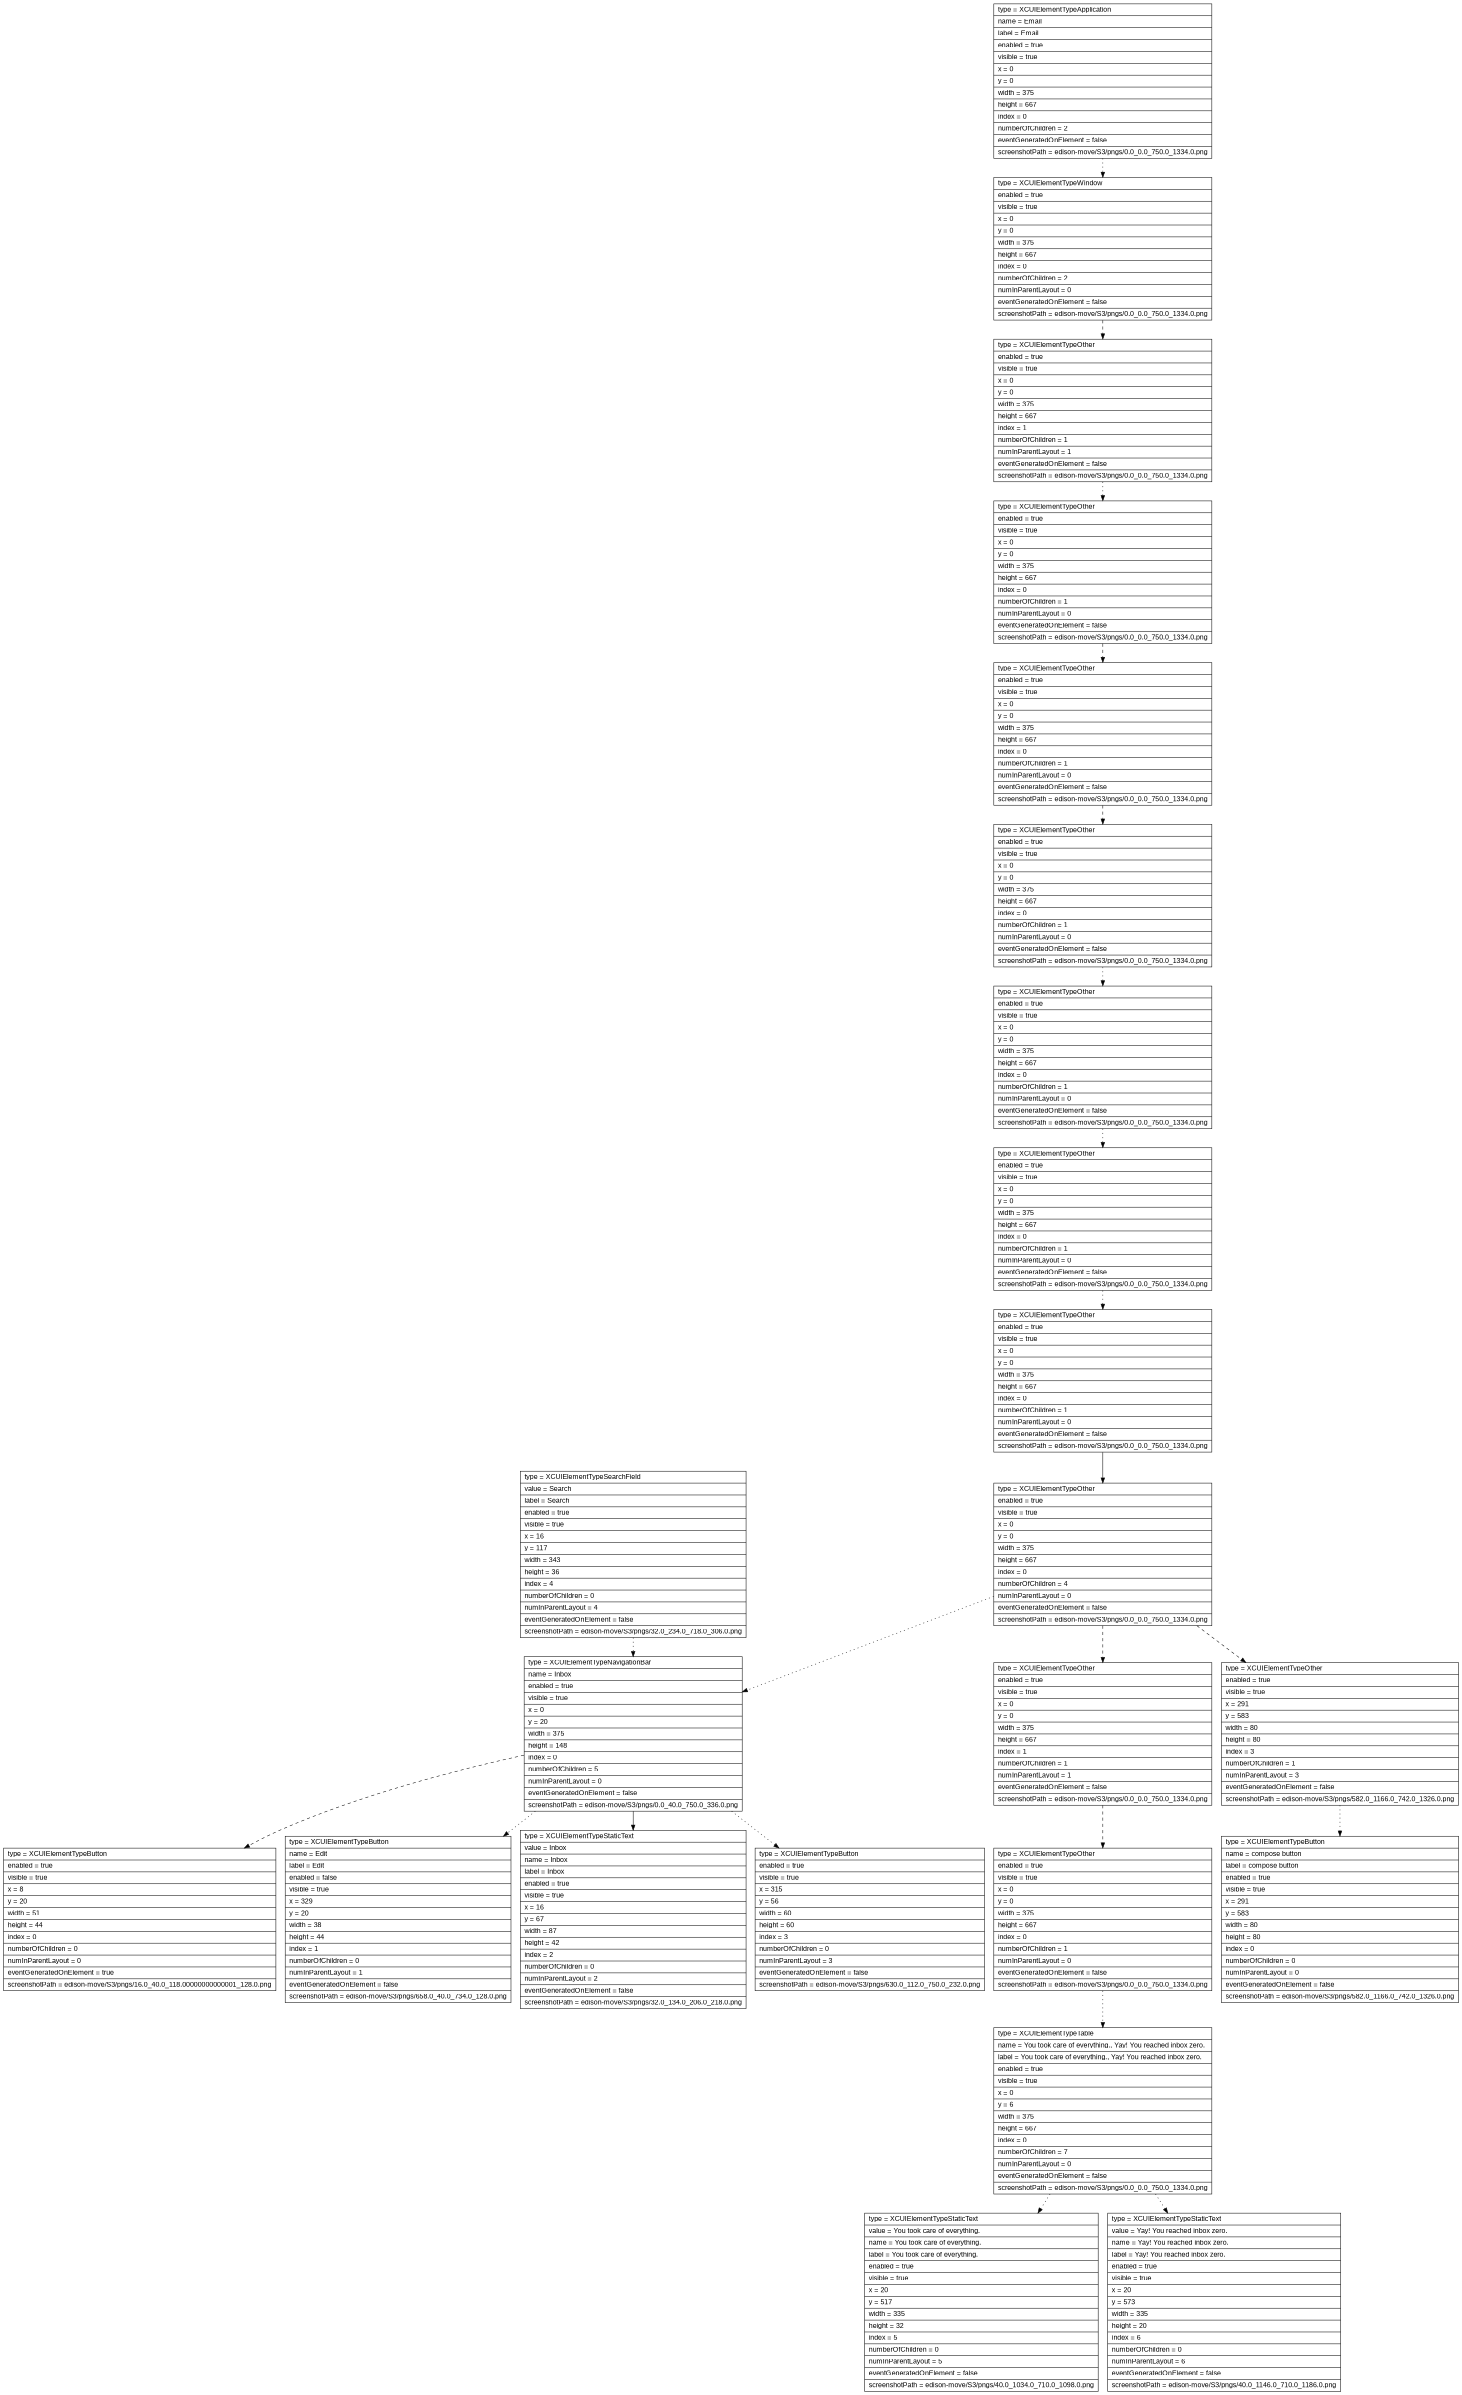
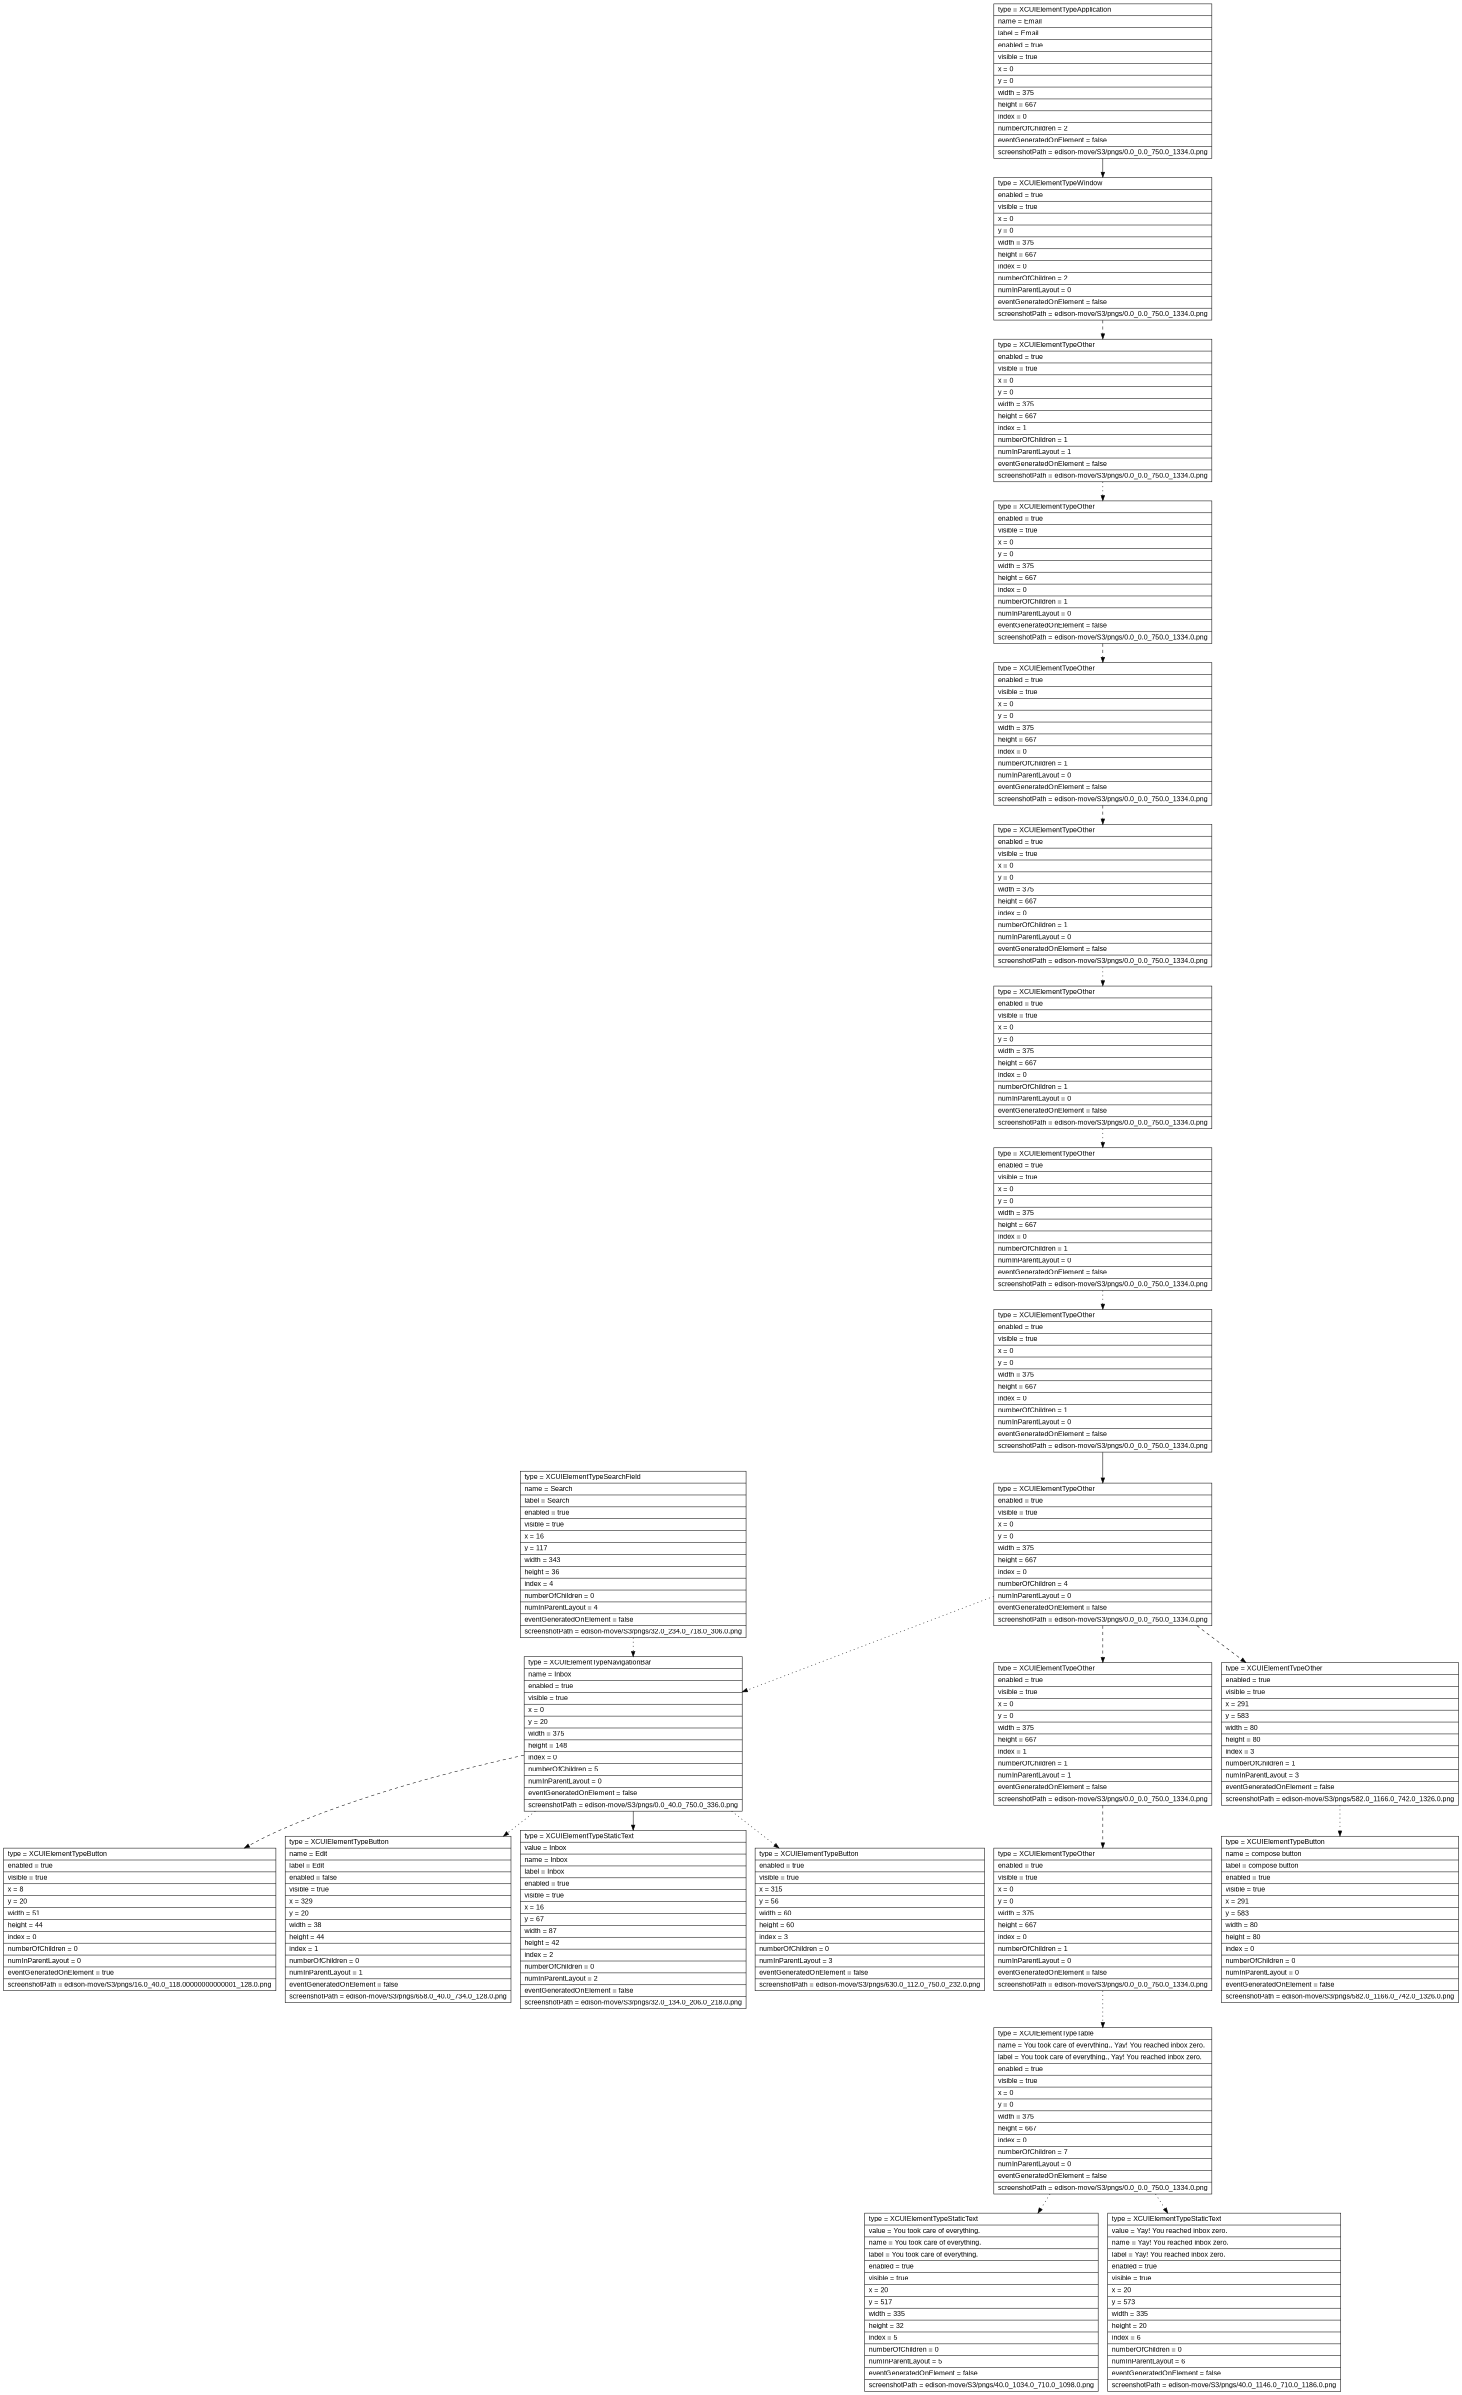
edge "type = XCUIElementTypeApplication" -> "type = XCUIElementTypeWindow": style dotted -> solid
node "type = XCUIElementTypeSearchField": text "value = Search" -> "name = Search"
node "type = XCUIElementTypeTable": text "y = 6" -> "y = 0"
